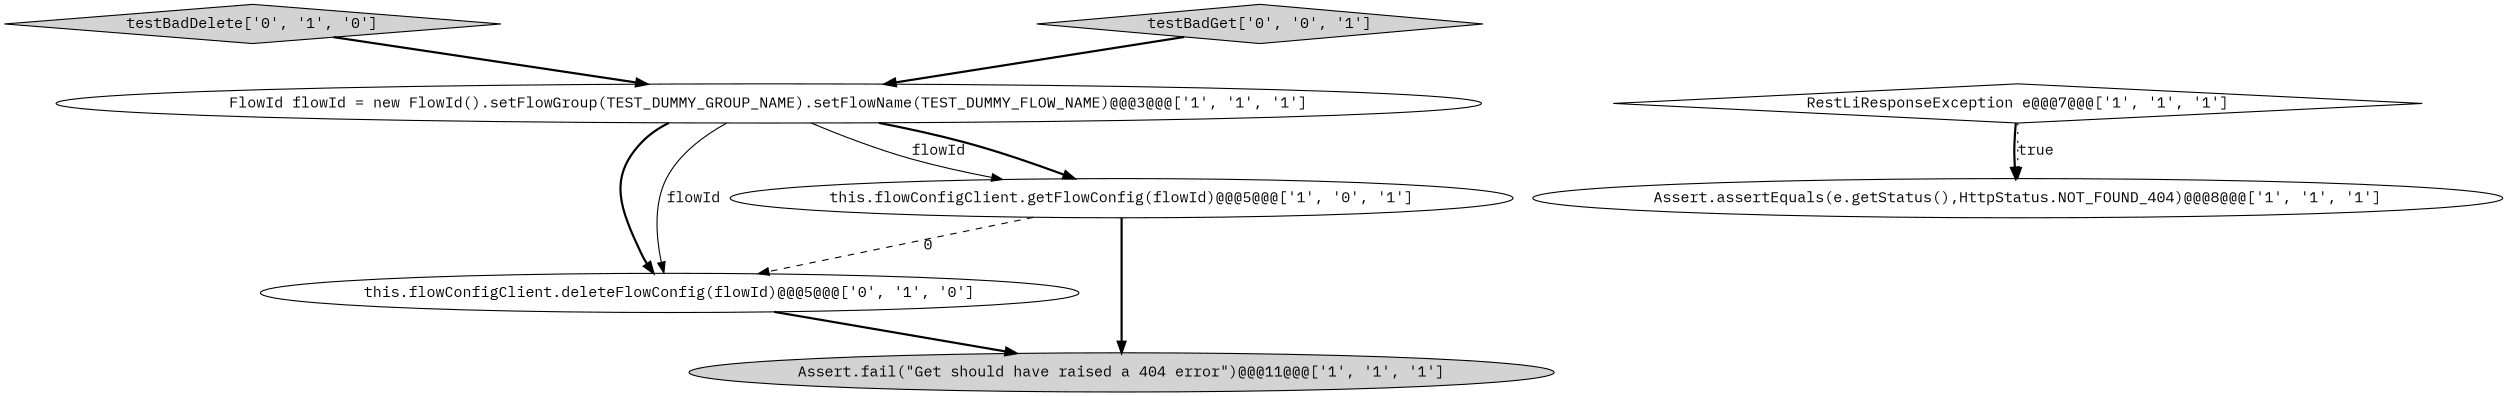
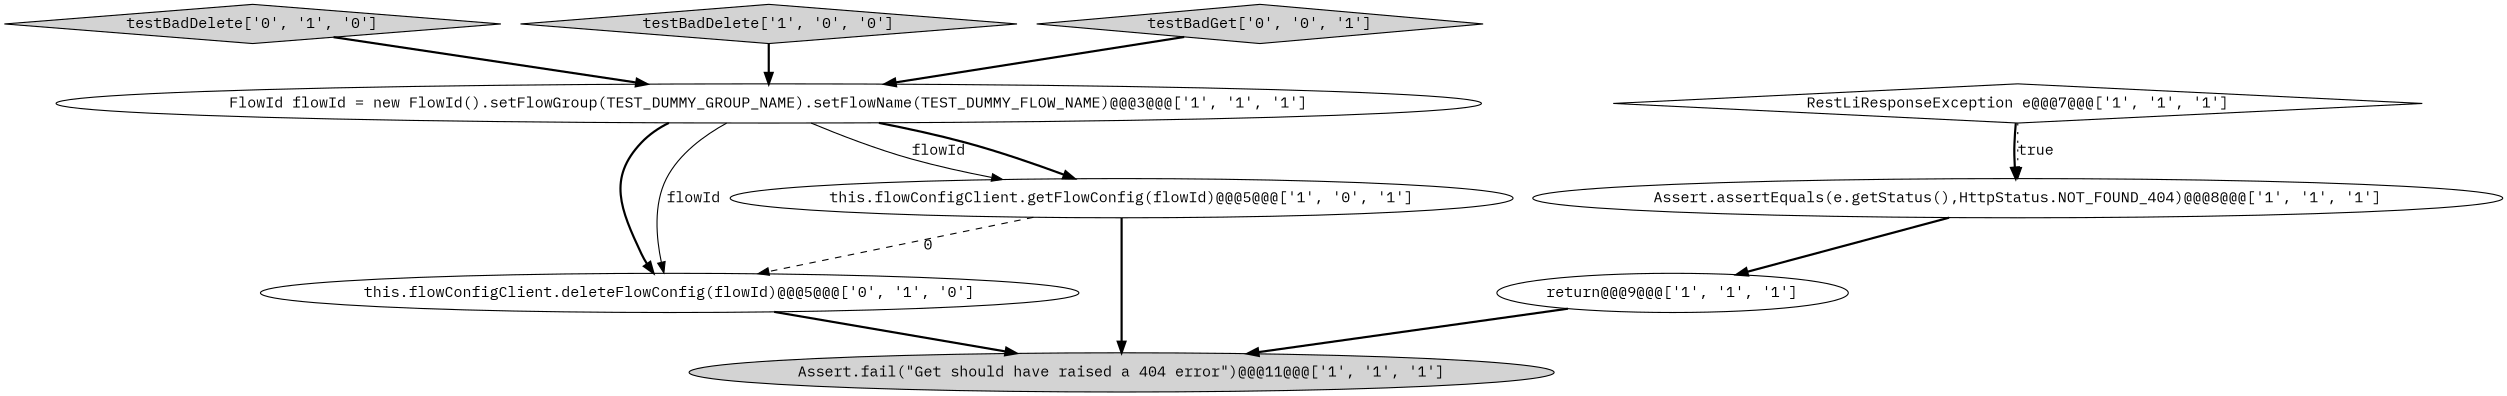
node "testBadDelete['1', '0', '0']": added
node "return@@@9@@@['1', '1', '1']": added
